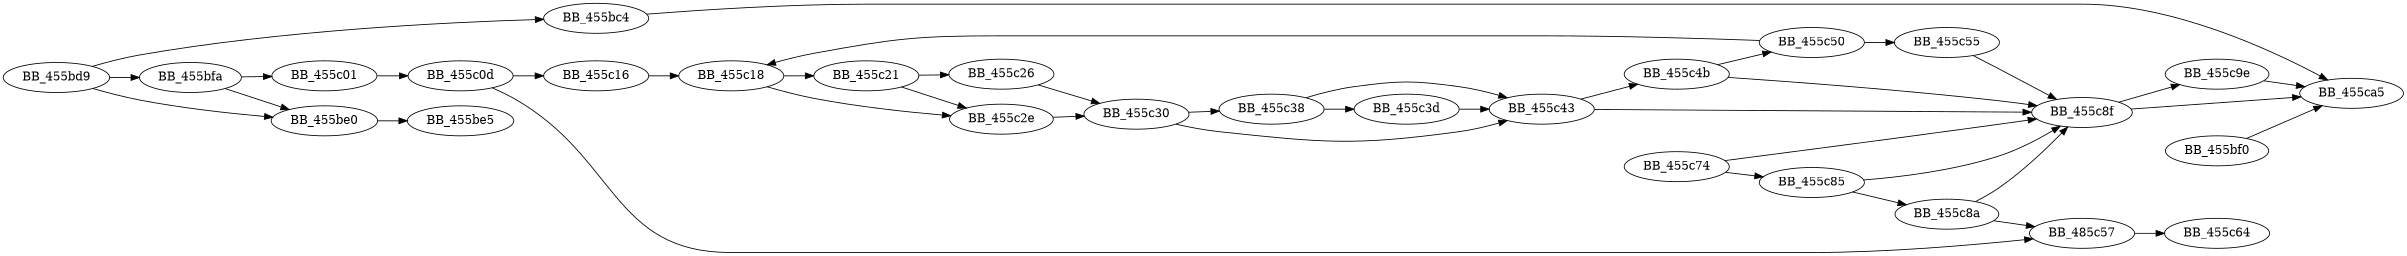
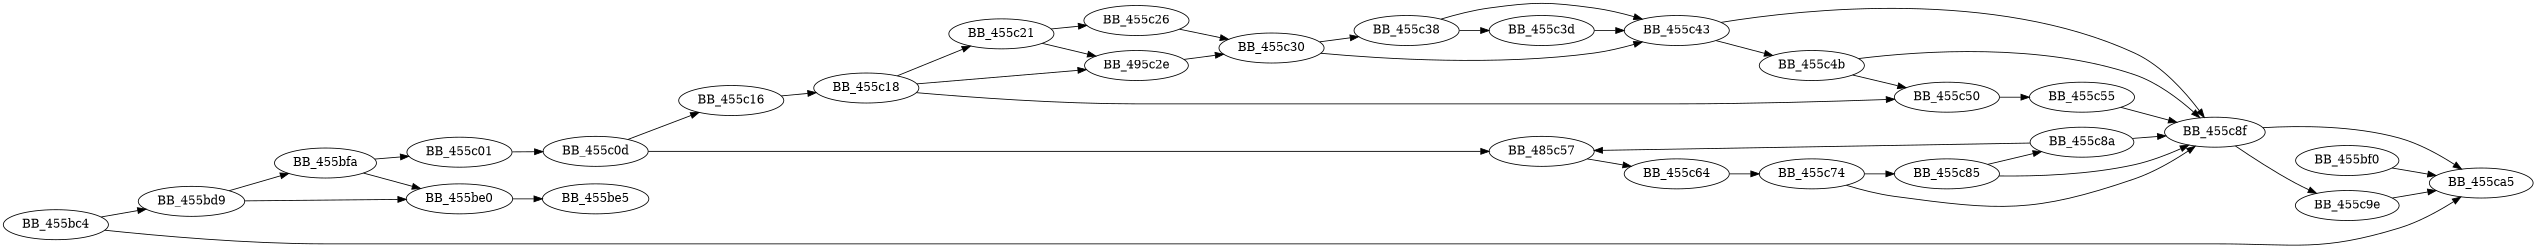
edge "BB_455bd9" -> "BB_455bc4": reversed
edge "BB_455c50" -> "BB_455c18": reversed
node "BB_455c2e": label "BB_455c2e" -> "BB_495c2e"
edge "BB_455c64" -> "BB_455c74": added
